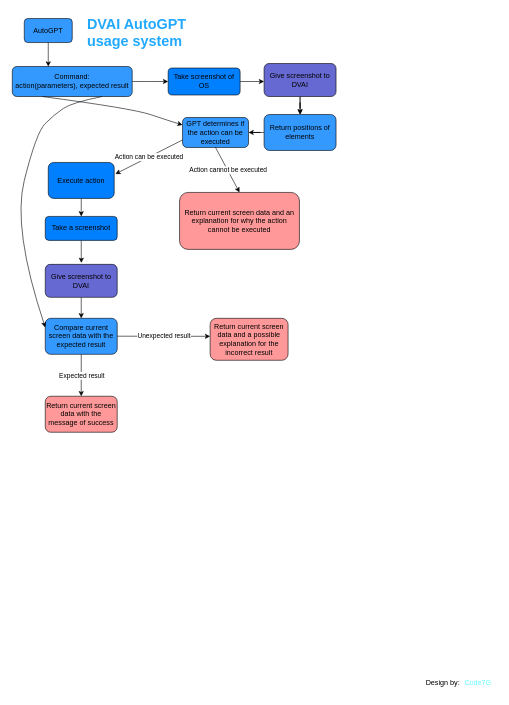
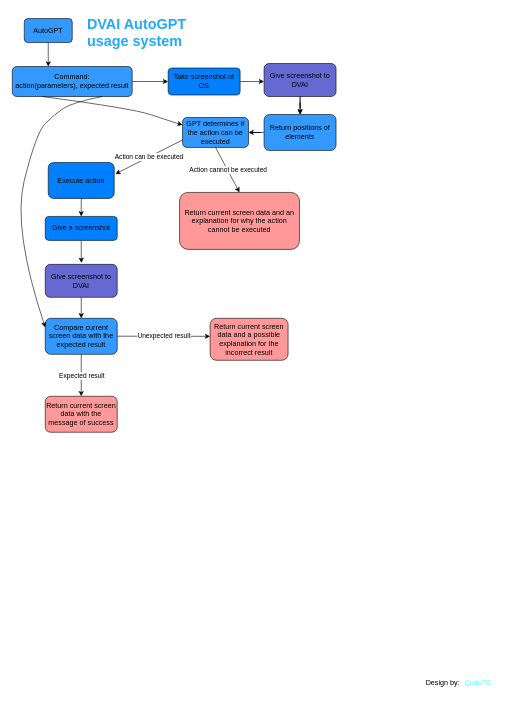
node "Take a screenshot": label "Take a screenshot" -> "Give a screenshot"
